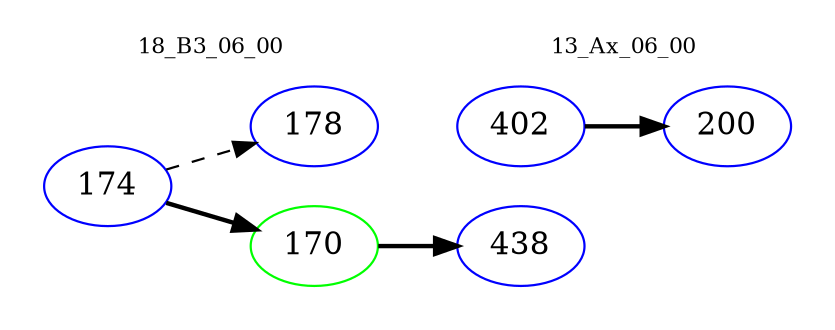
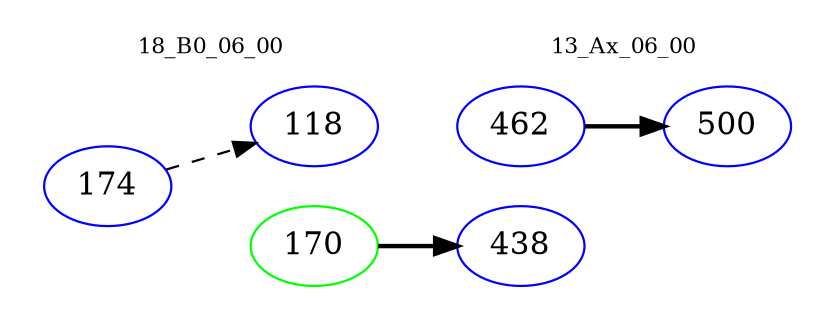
cluster "18_B3_06_00": label "18_B3_06_00" -> "18_B0_06_00"
node "178": label "178" -> "118"
node "402": label "402" -> "462"
node "200": label "200" -> "500"
edge "174" -> "170": removed
